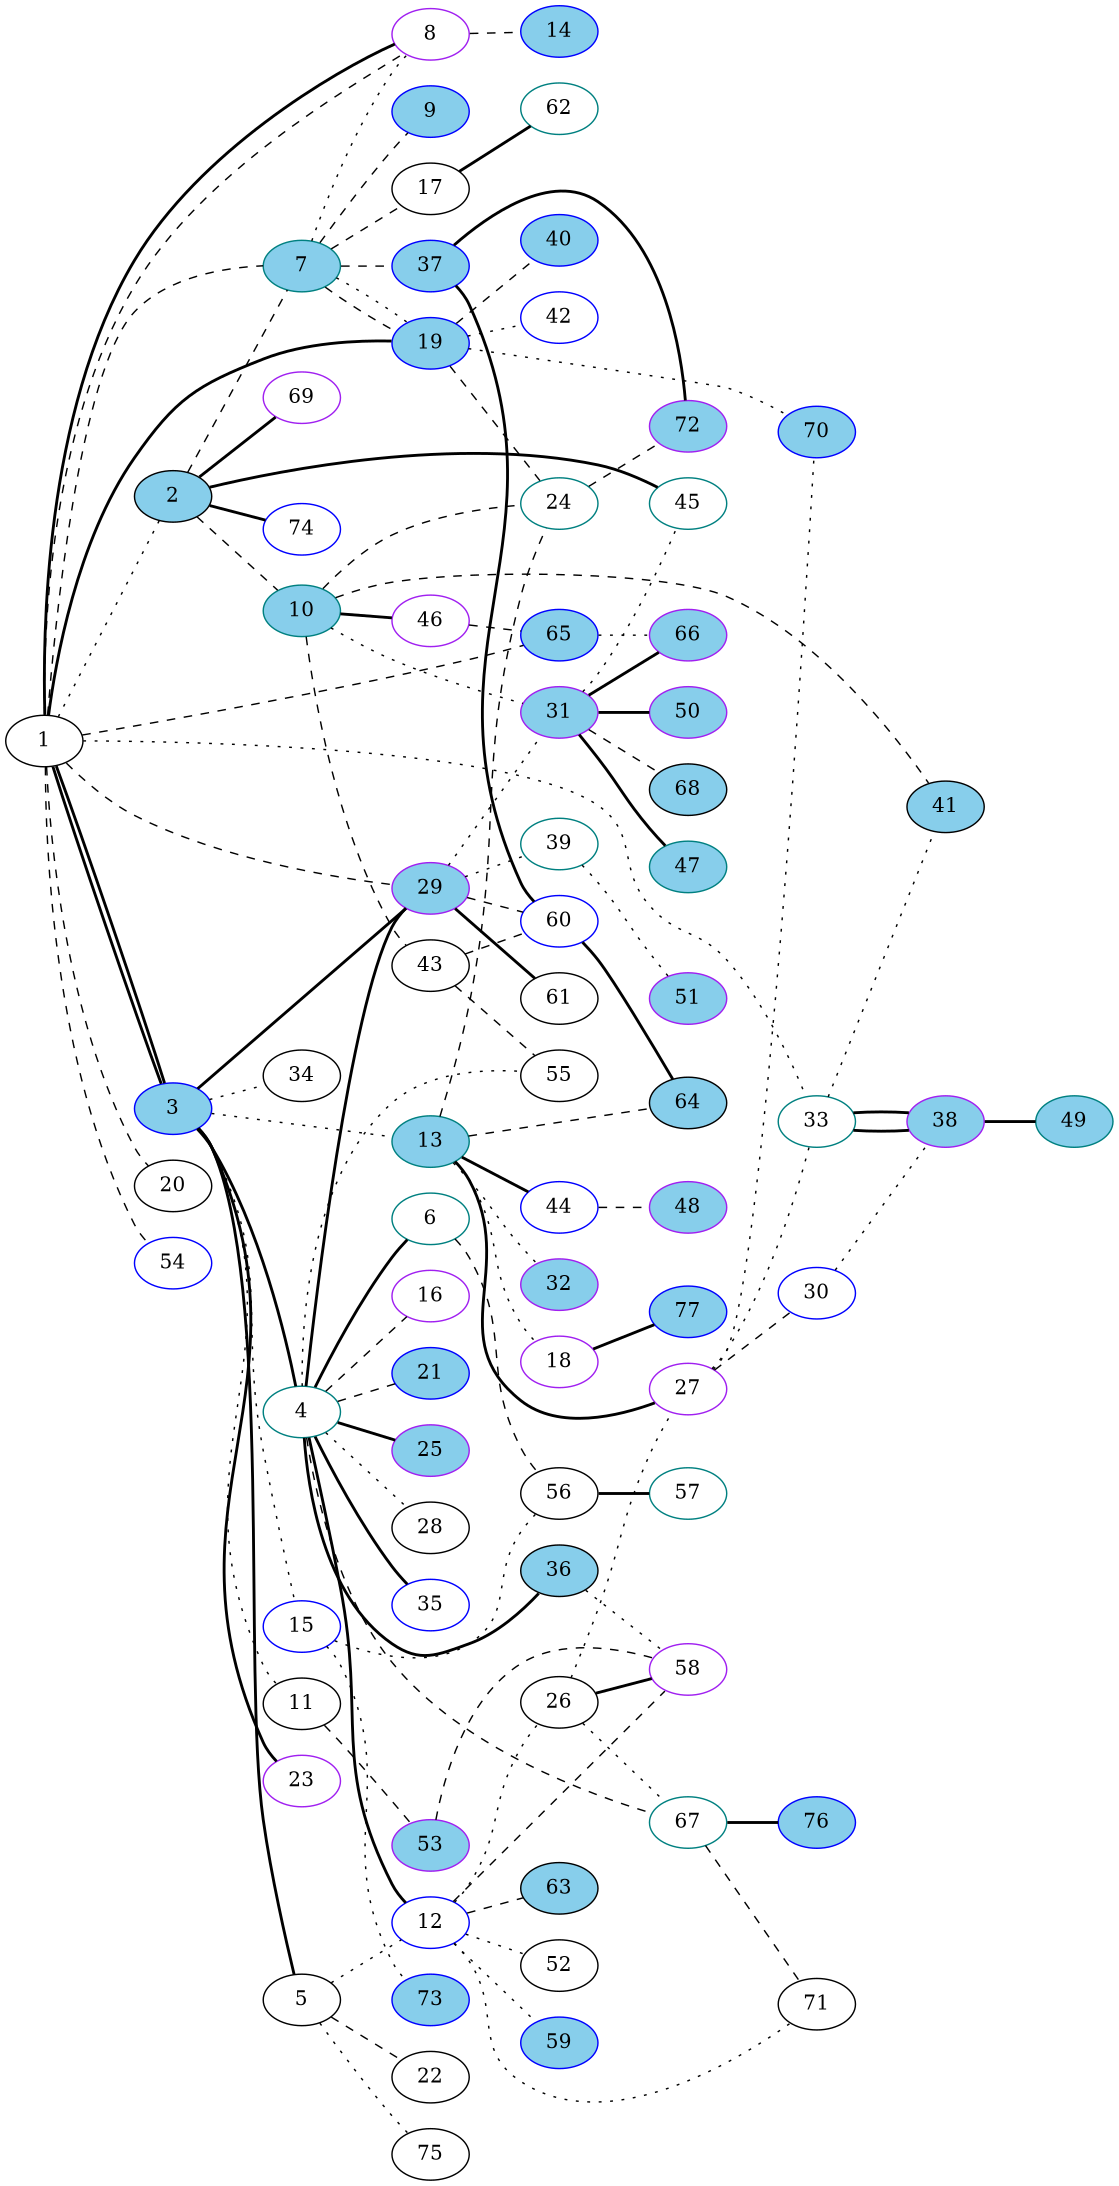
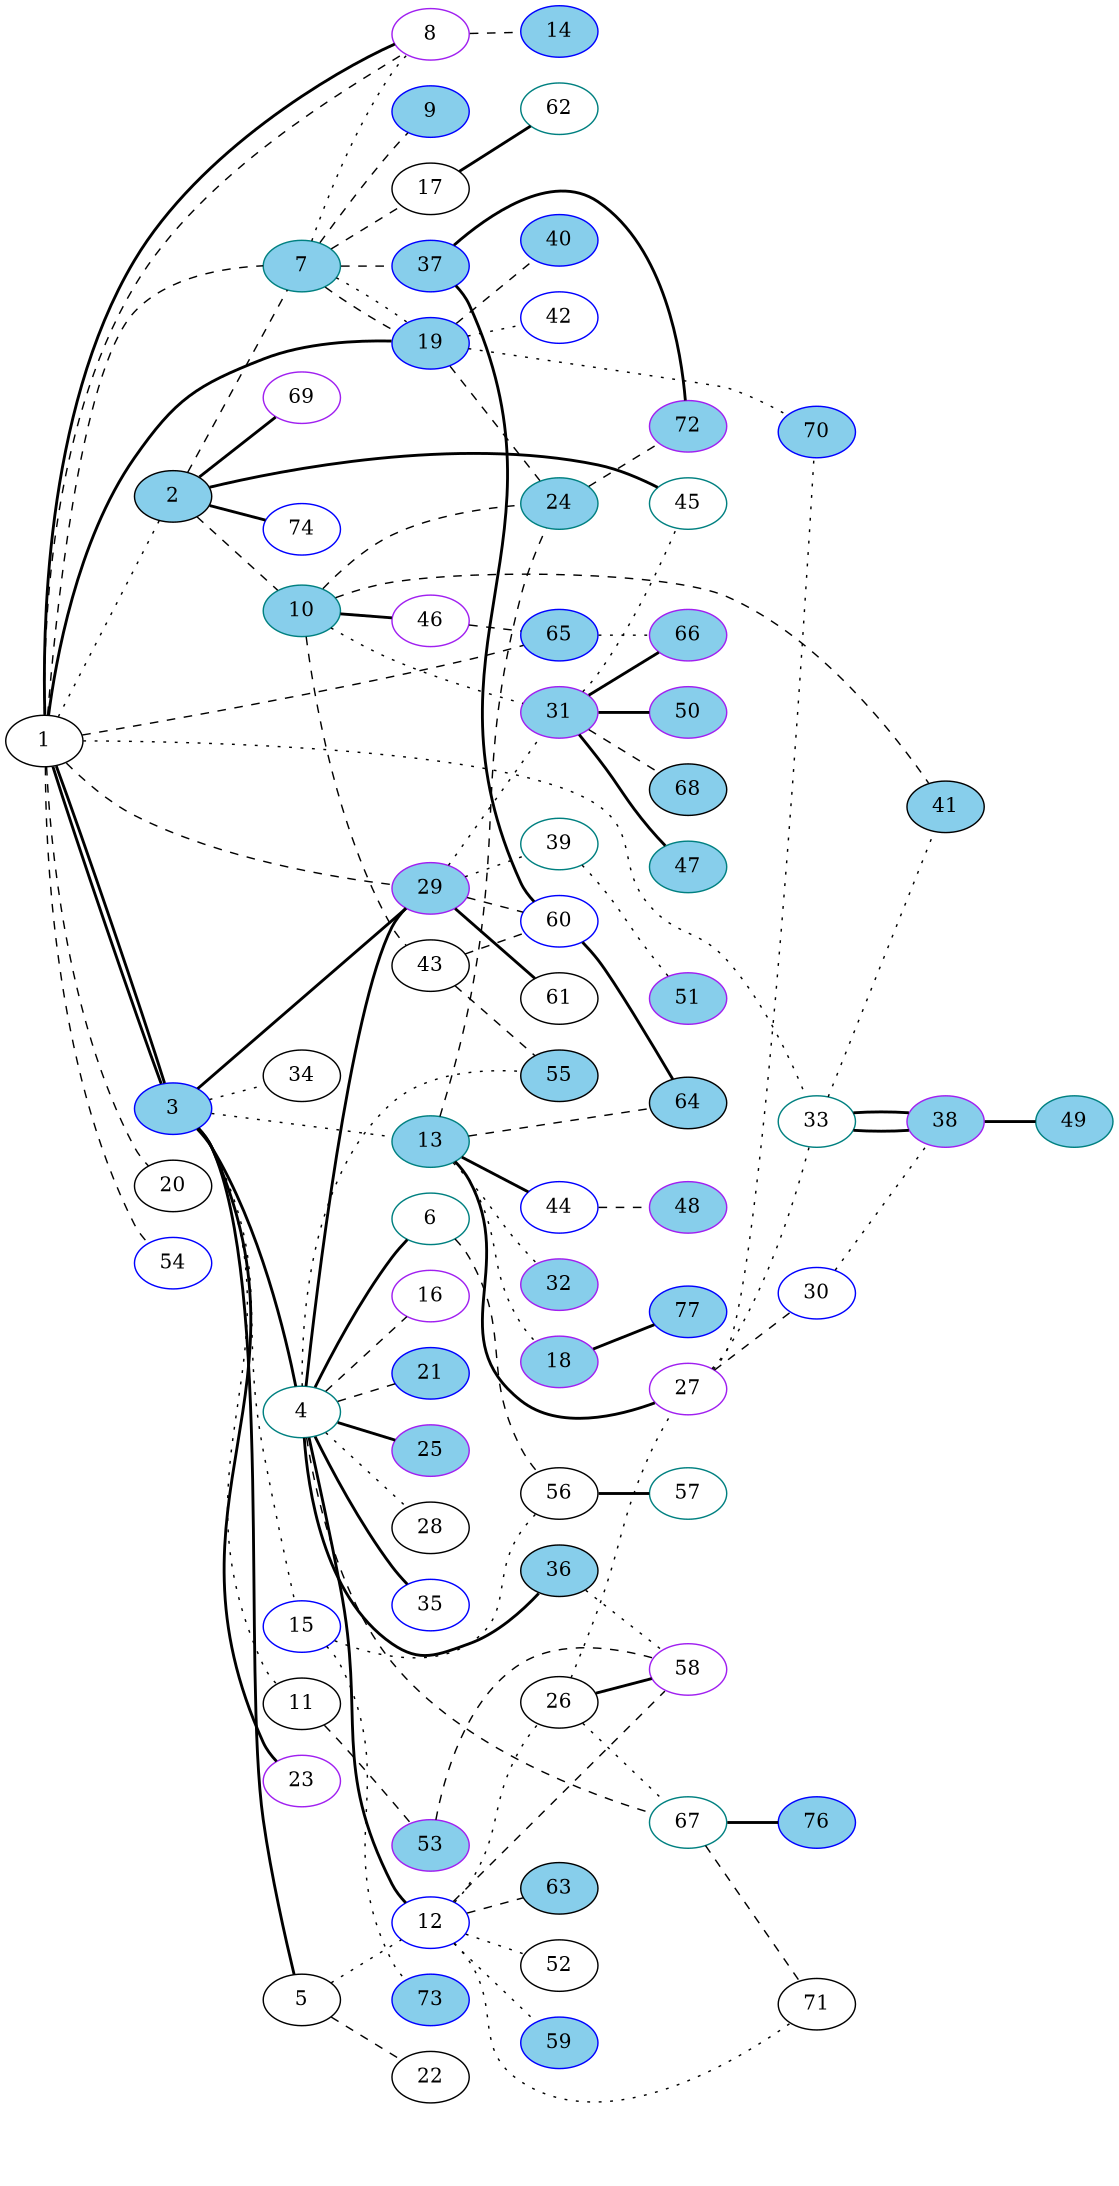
node "24": fillcolor white -> skyblue
node "55": fillcolor white -> skyblue
node "18": fillcolor white -> skyblue
node "75": removed
